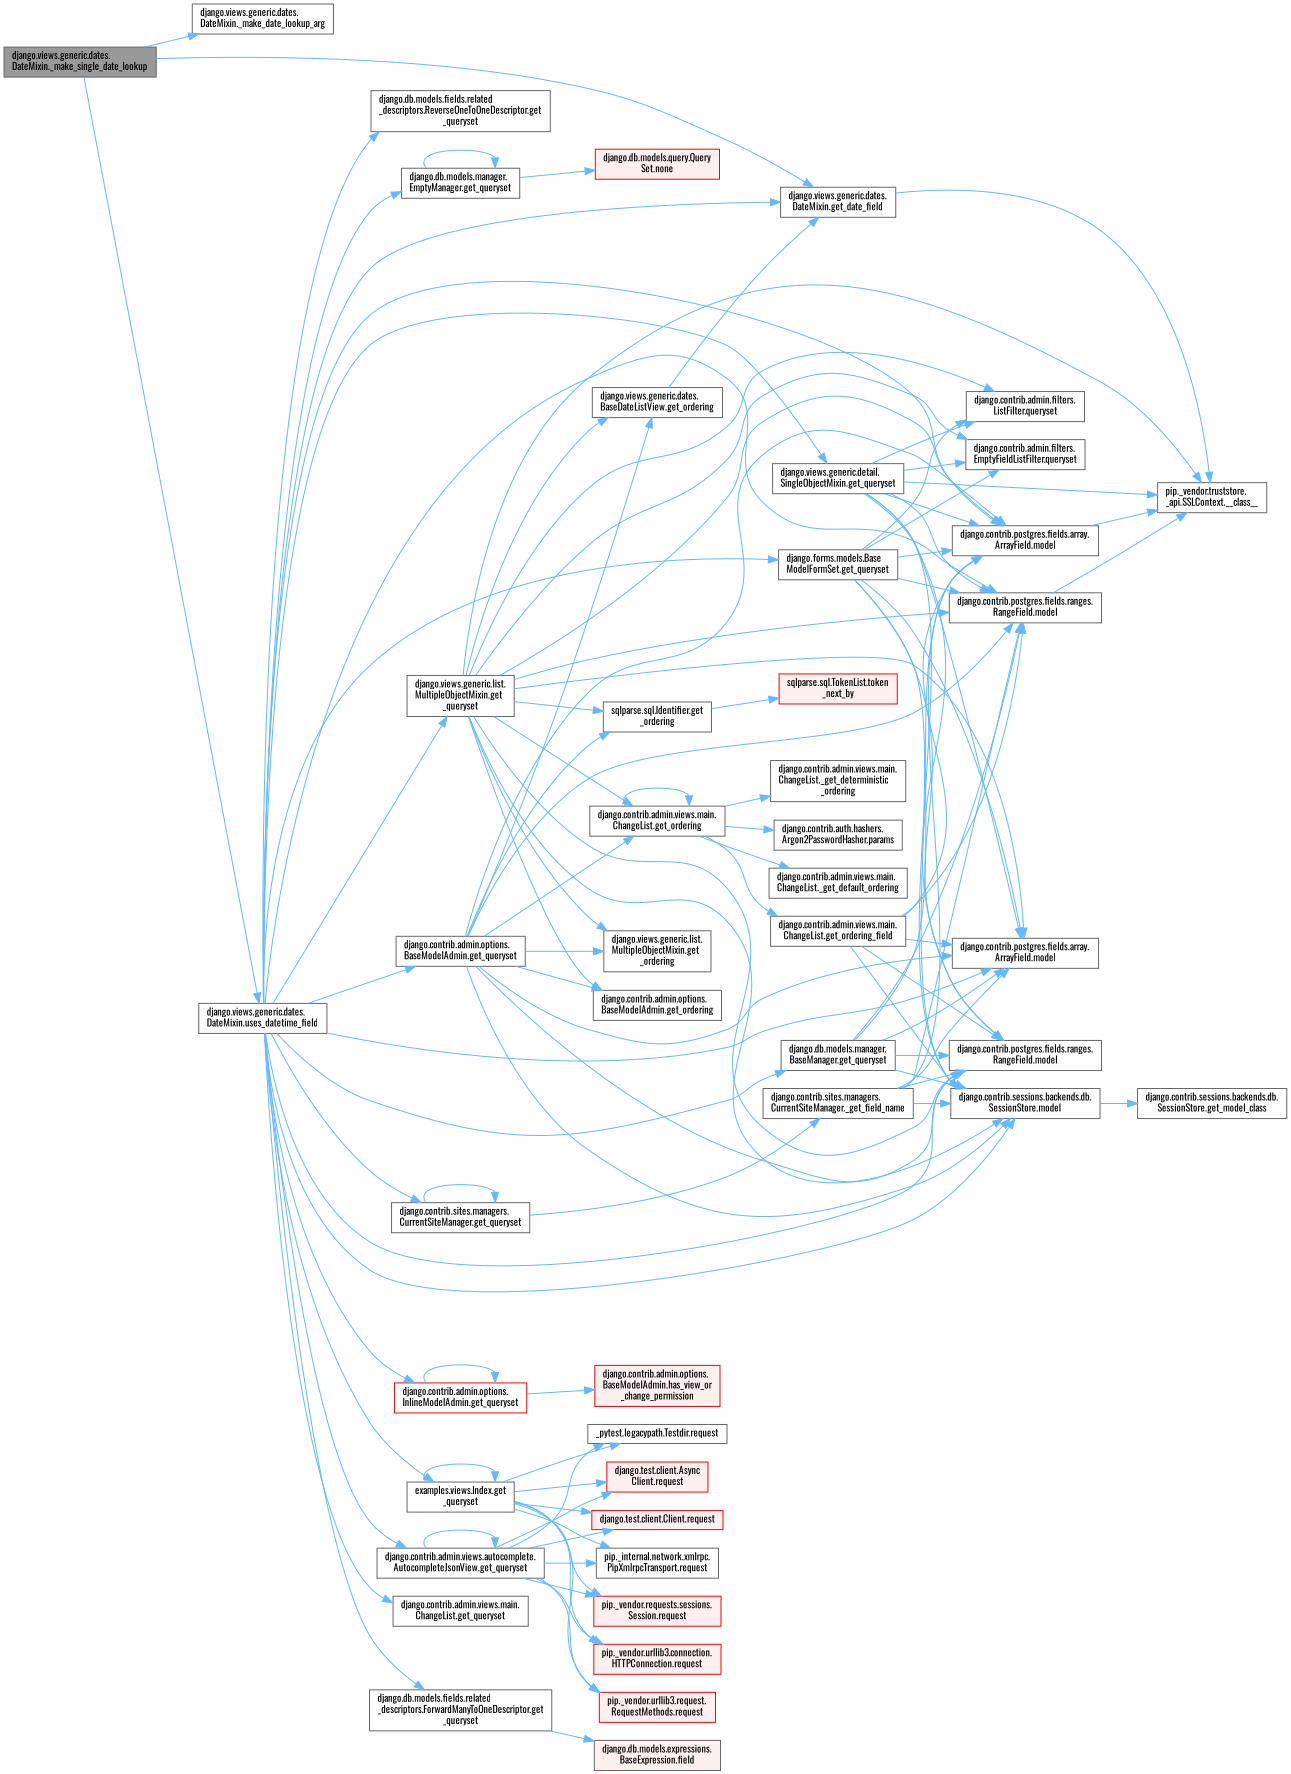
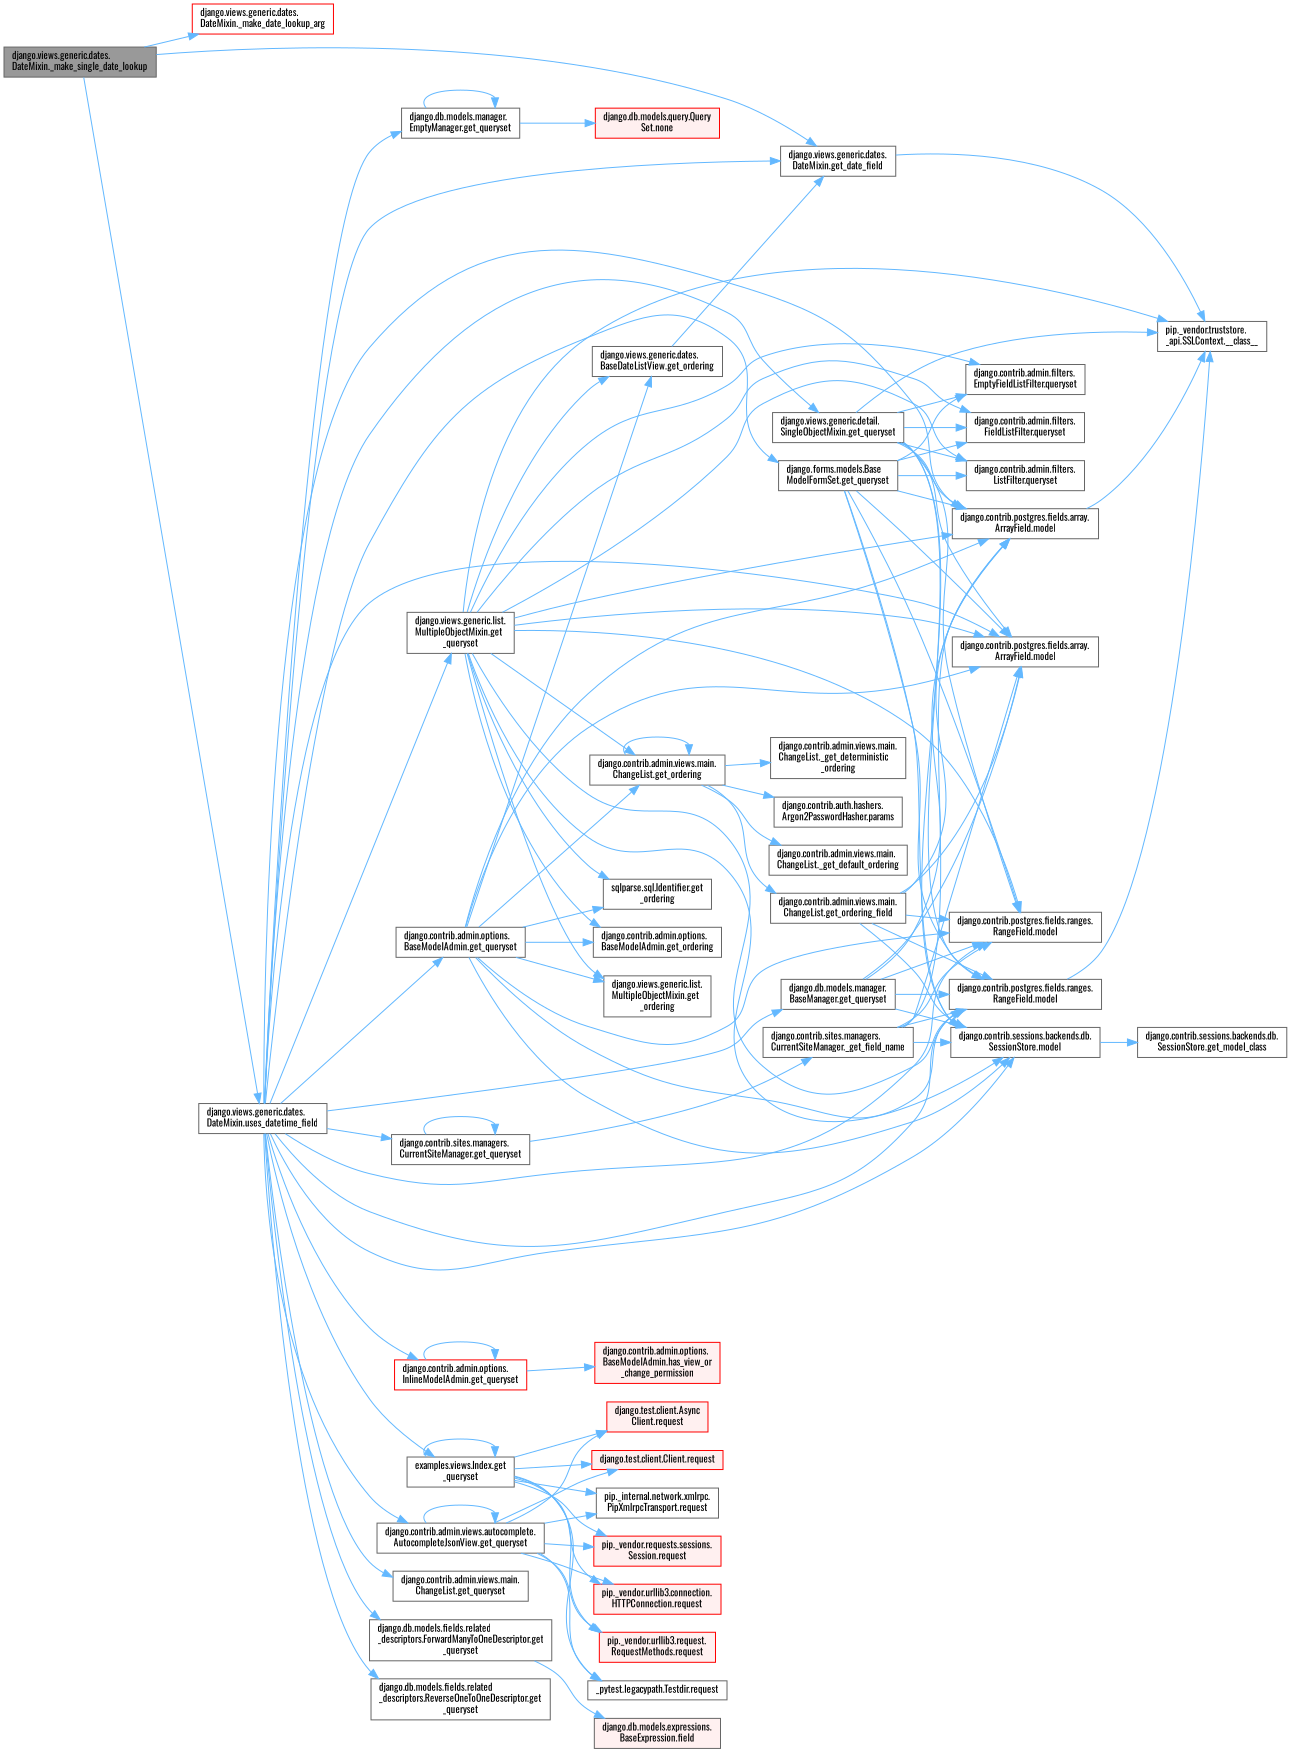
node "django.views.generic.dates. DateMixin._make_date_lookup_arg": color grey40 -> red
node "django.contrib.admin.filters. FieldListFilter.queryset": added
node "sqlparse.sql.TokenList.token _next_by": removed
